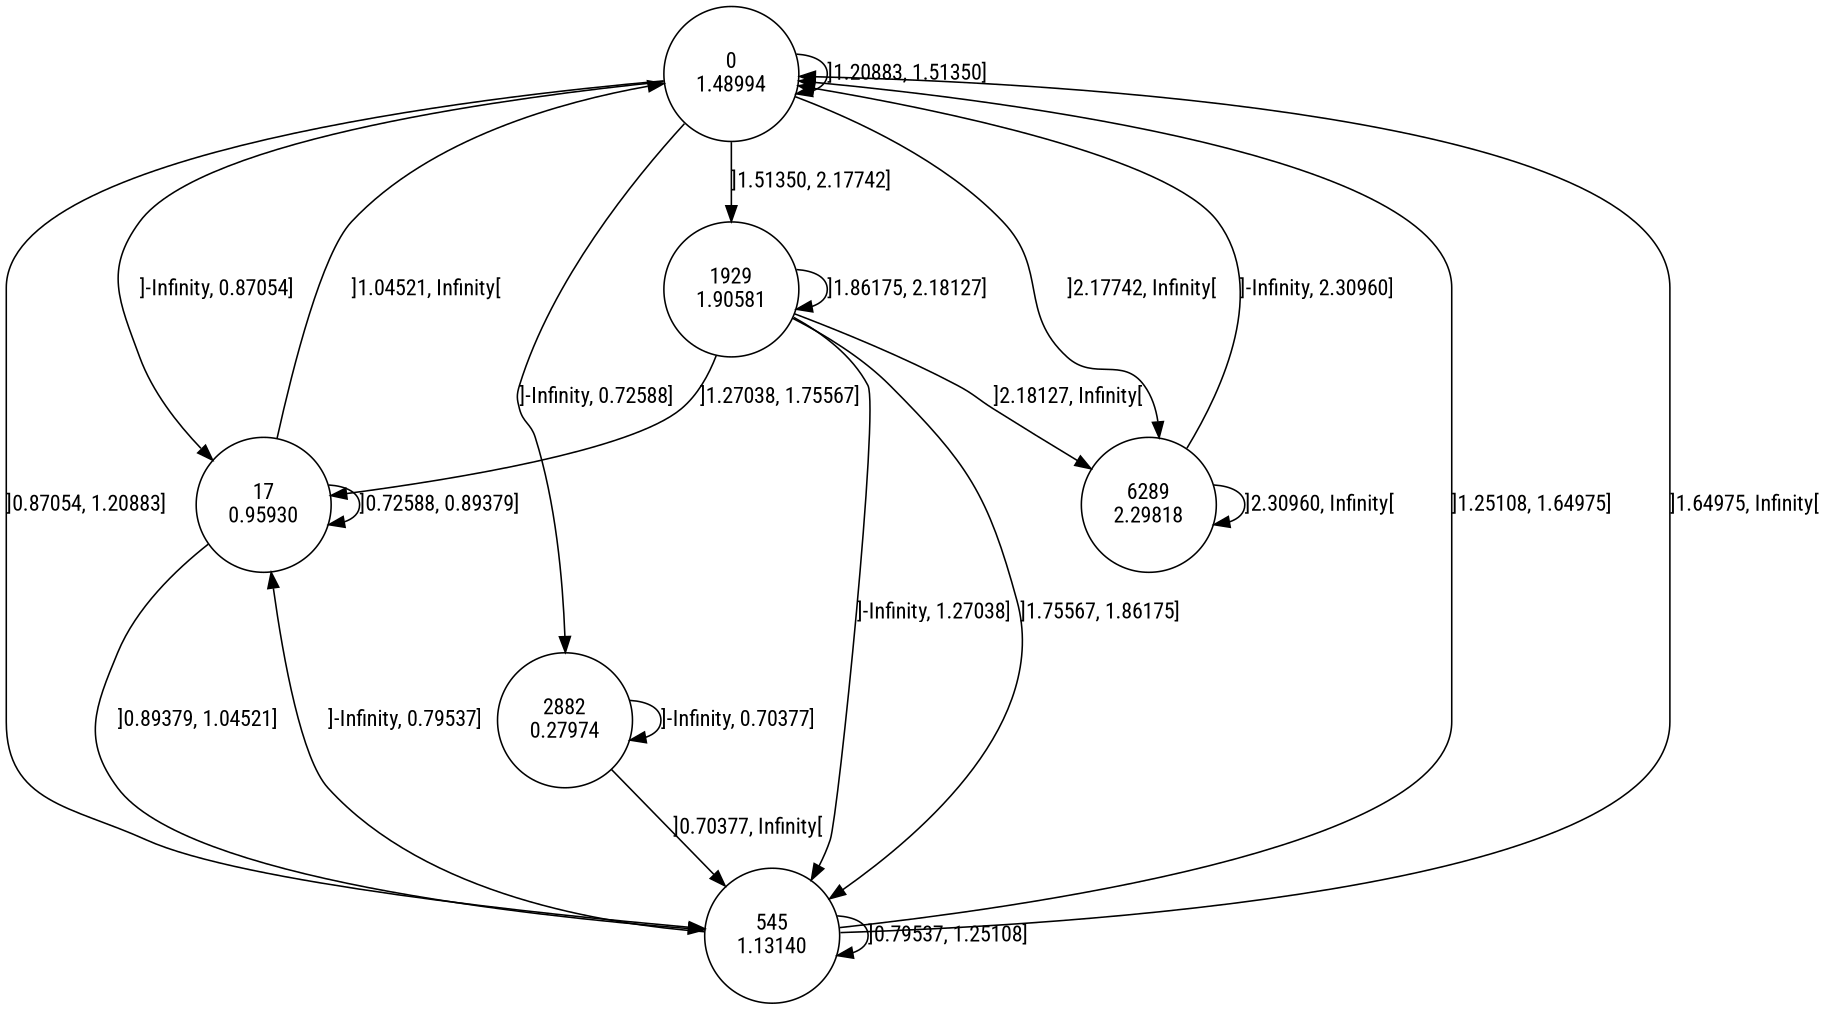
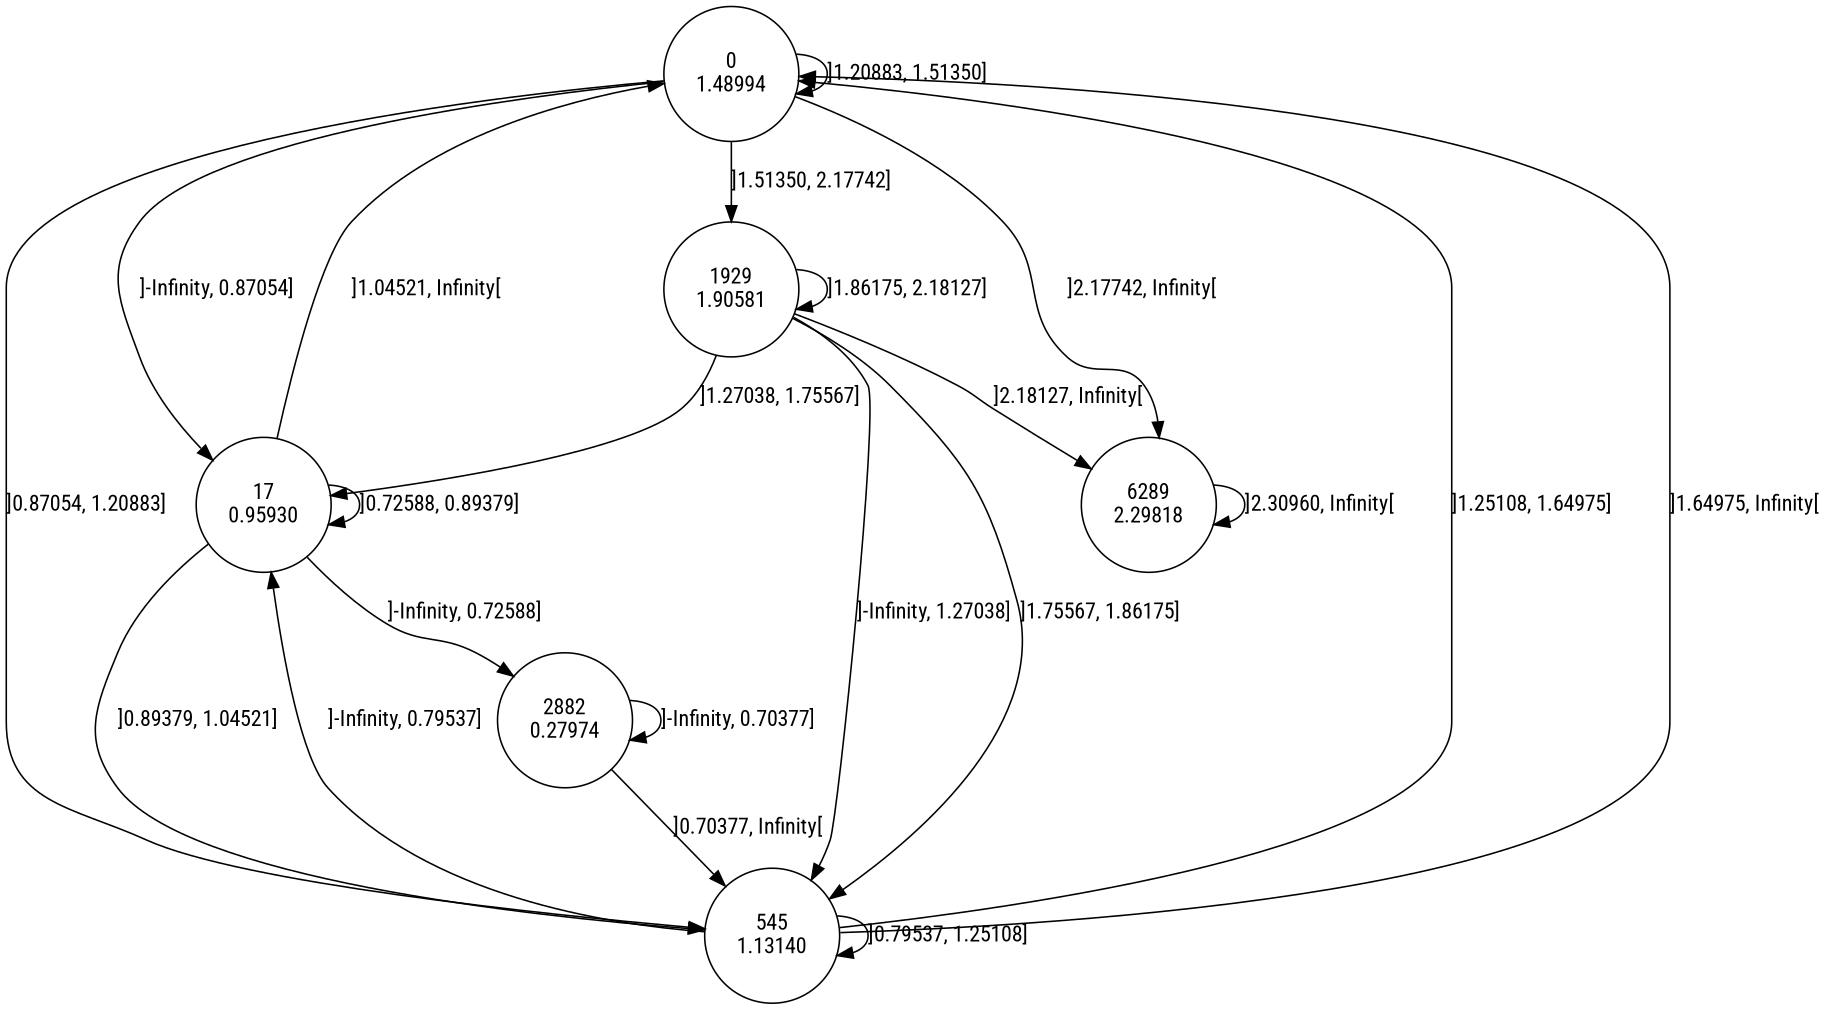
edge "6289 2.29818" -> "0 1.48994": removed, label "]-Infinity, 2.30960]"
edge "0 1.48994" -> "2882 0.27974": now "17 0.95930" -> "2882 0.27974"
